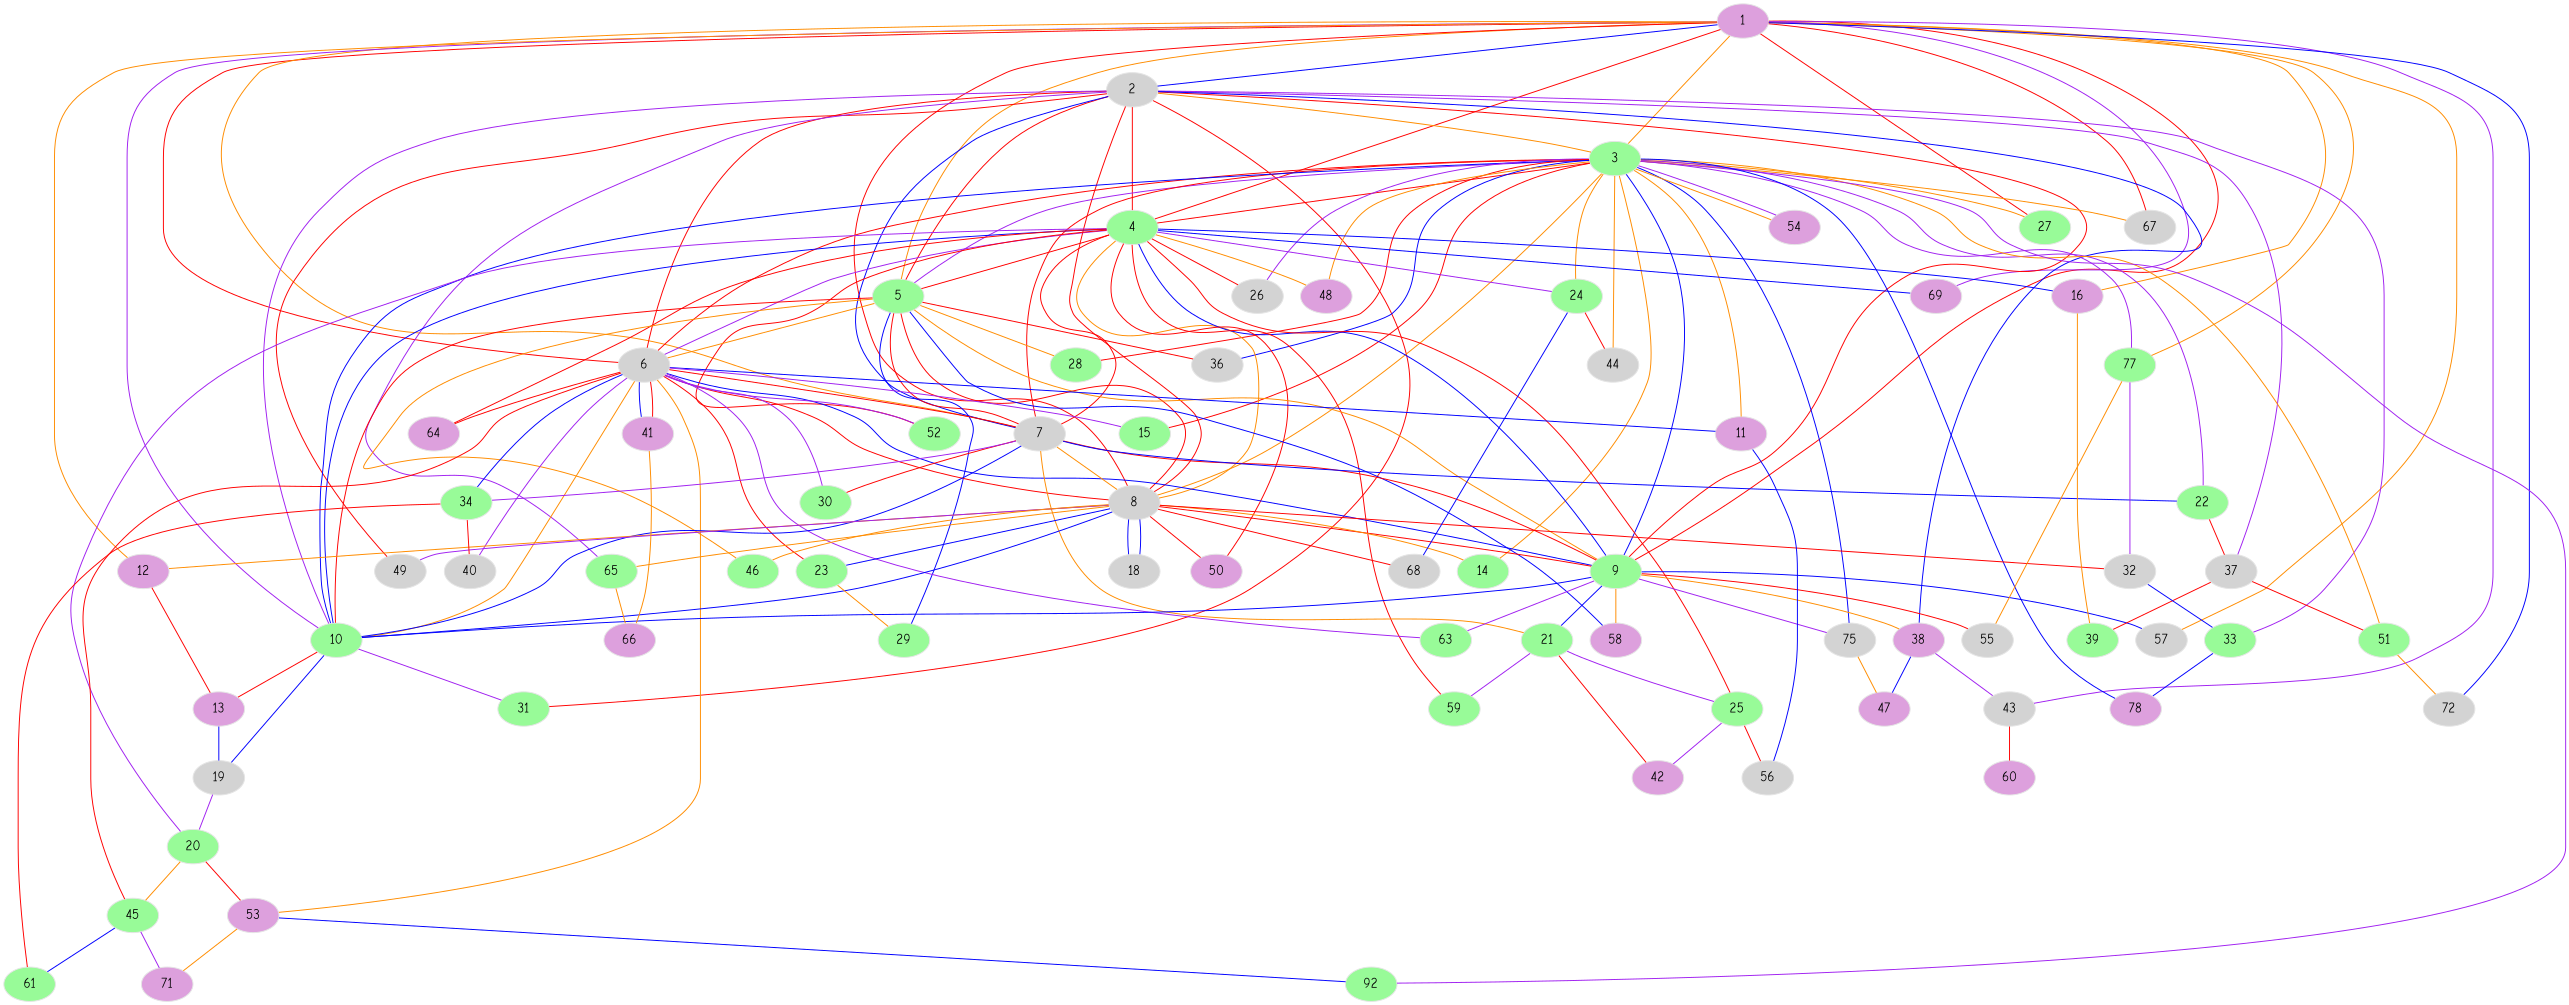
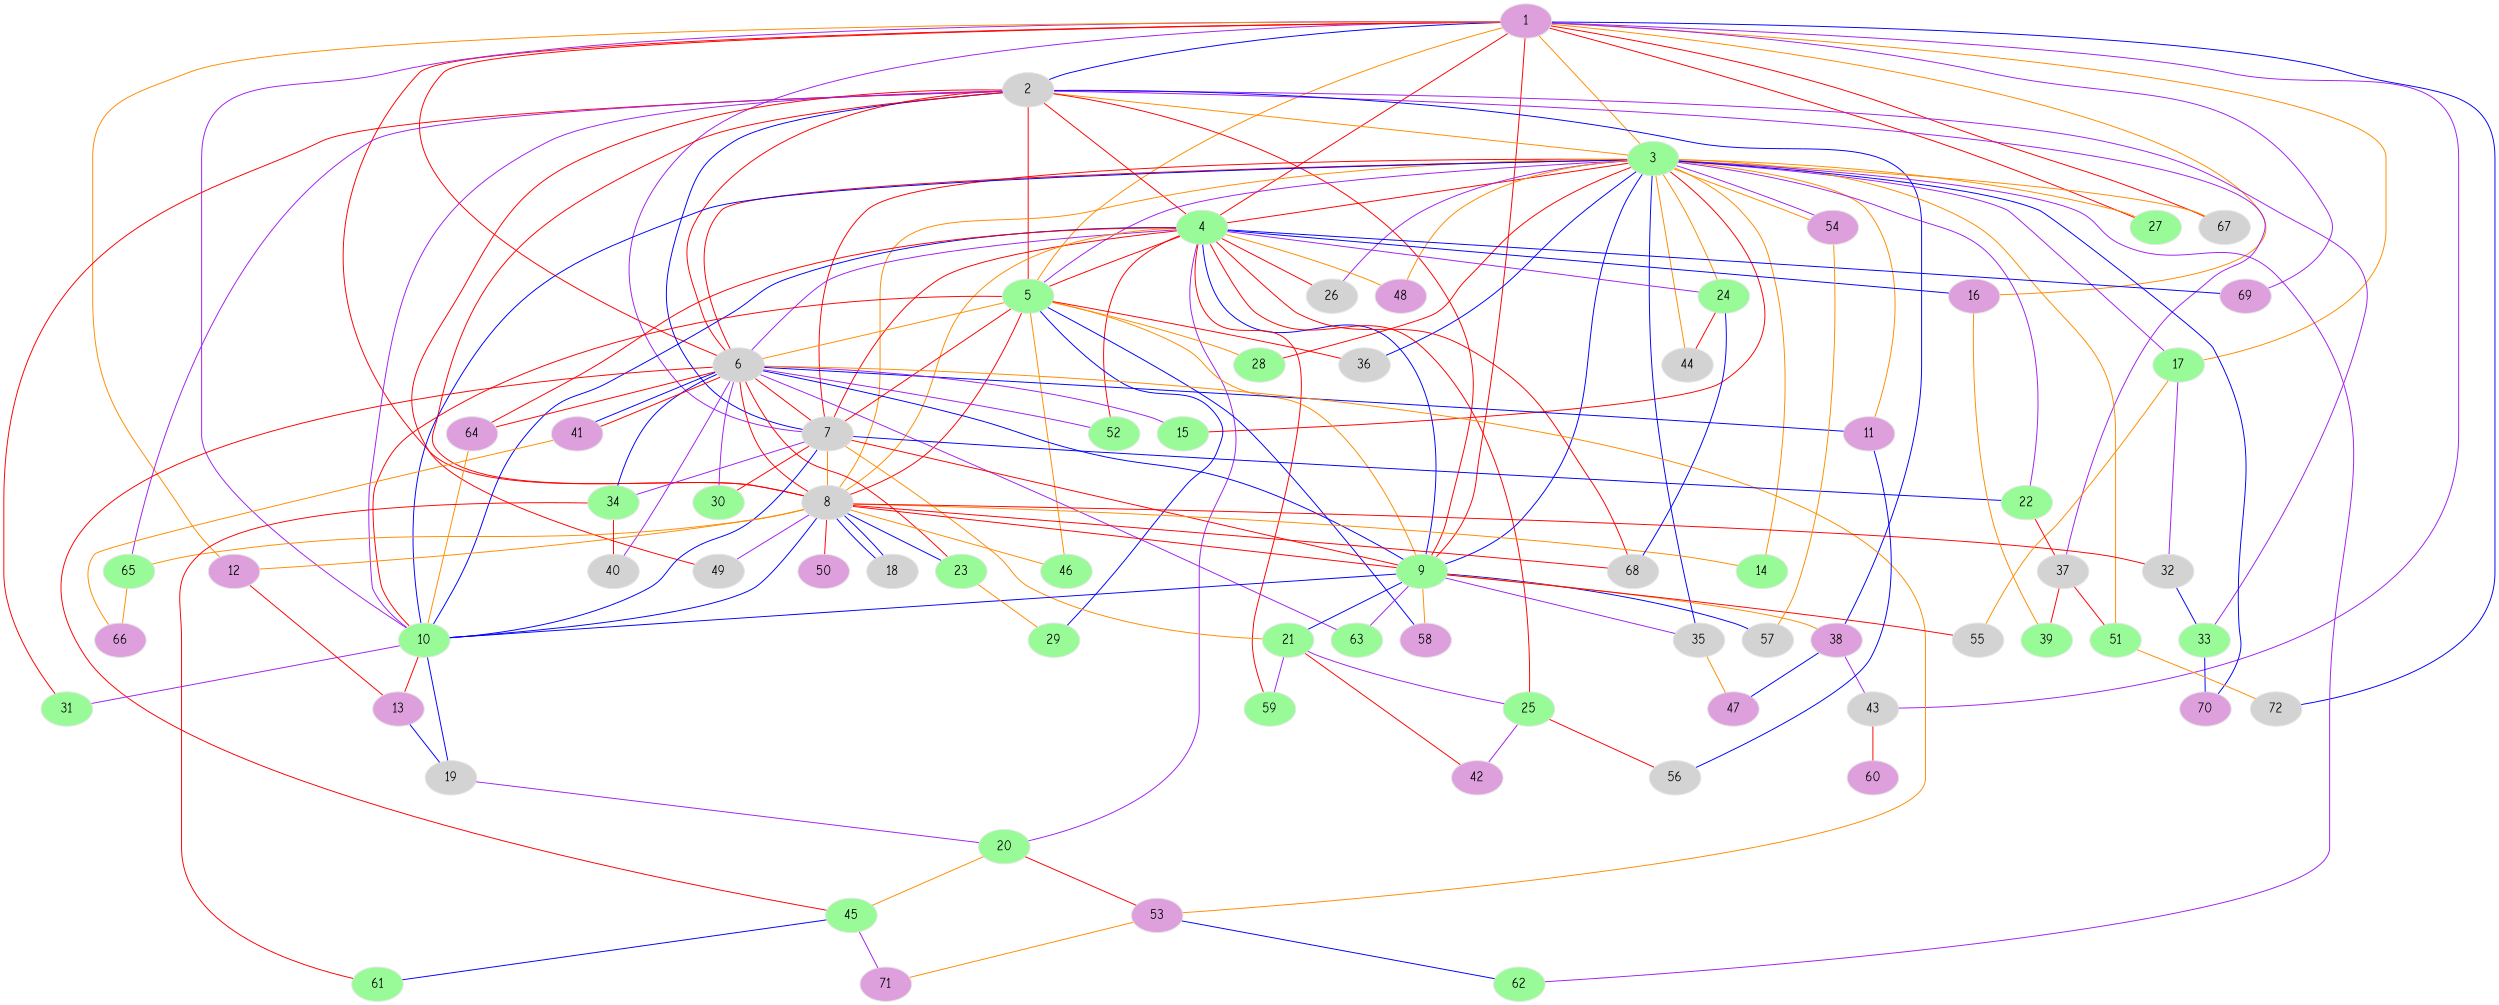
edge "1" -- "7": color darkorange -> purple
edge "1" -- "57": now "54" -- "57"
edge "4" -- "50": now "4" -- "68"
node "77": label "77" -> "17"
edge "6" -- "10": now "64" -- "10"
node "75": label "75" -> "35"
node "78": label "78" -> "70"
node "92": label "92" -> "62"
